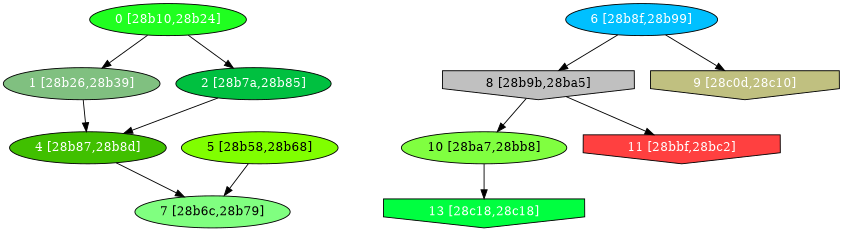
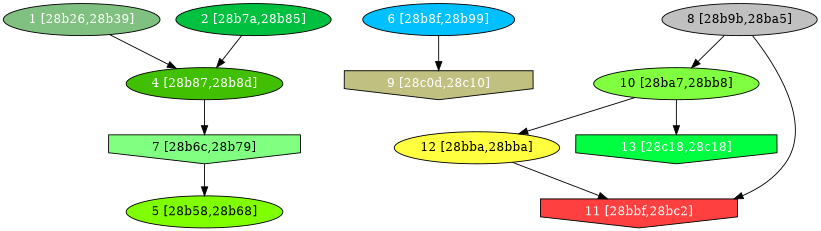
node "0 [28b10,28b24]": removed
edge "6 [28b8f,28b99]" -> "8 [28b9b,28ba5]": removed
node "8 [28b9b,28ba5]": shape invhouse -> ellipse
node "12 [28bba,28bba]": added
edge "5 [28b58,28b68]" -> "7 [28b6c,28b79]": reversed
node "7 [28b6c,28b79]": shape ellipse -> invhouse
